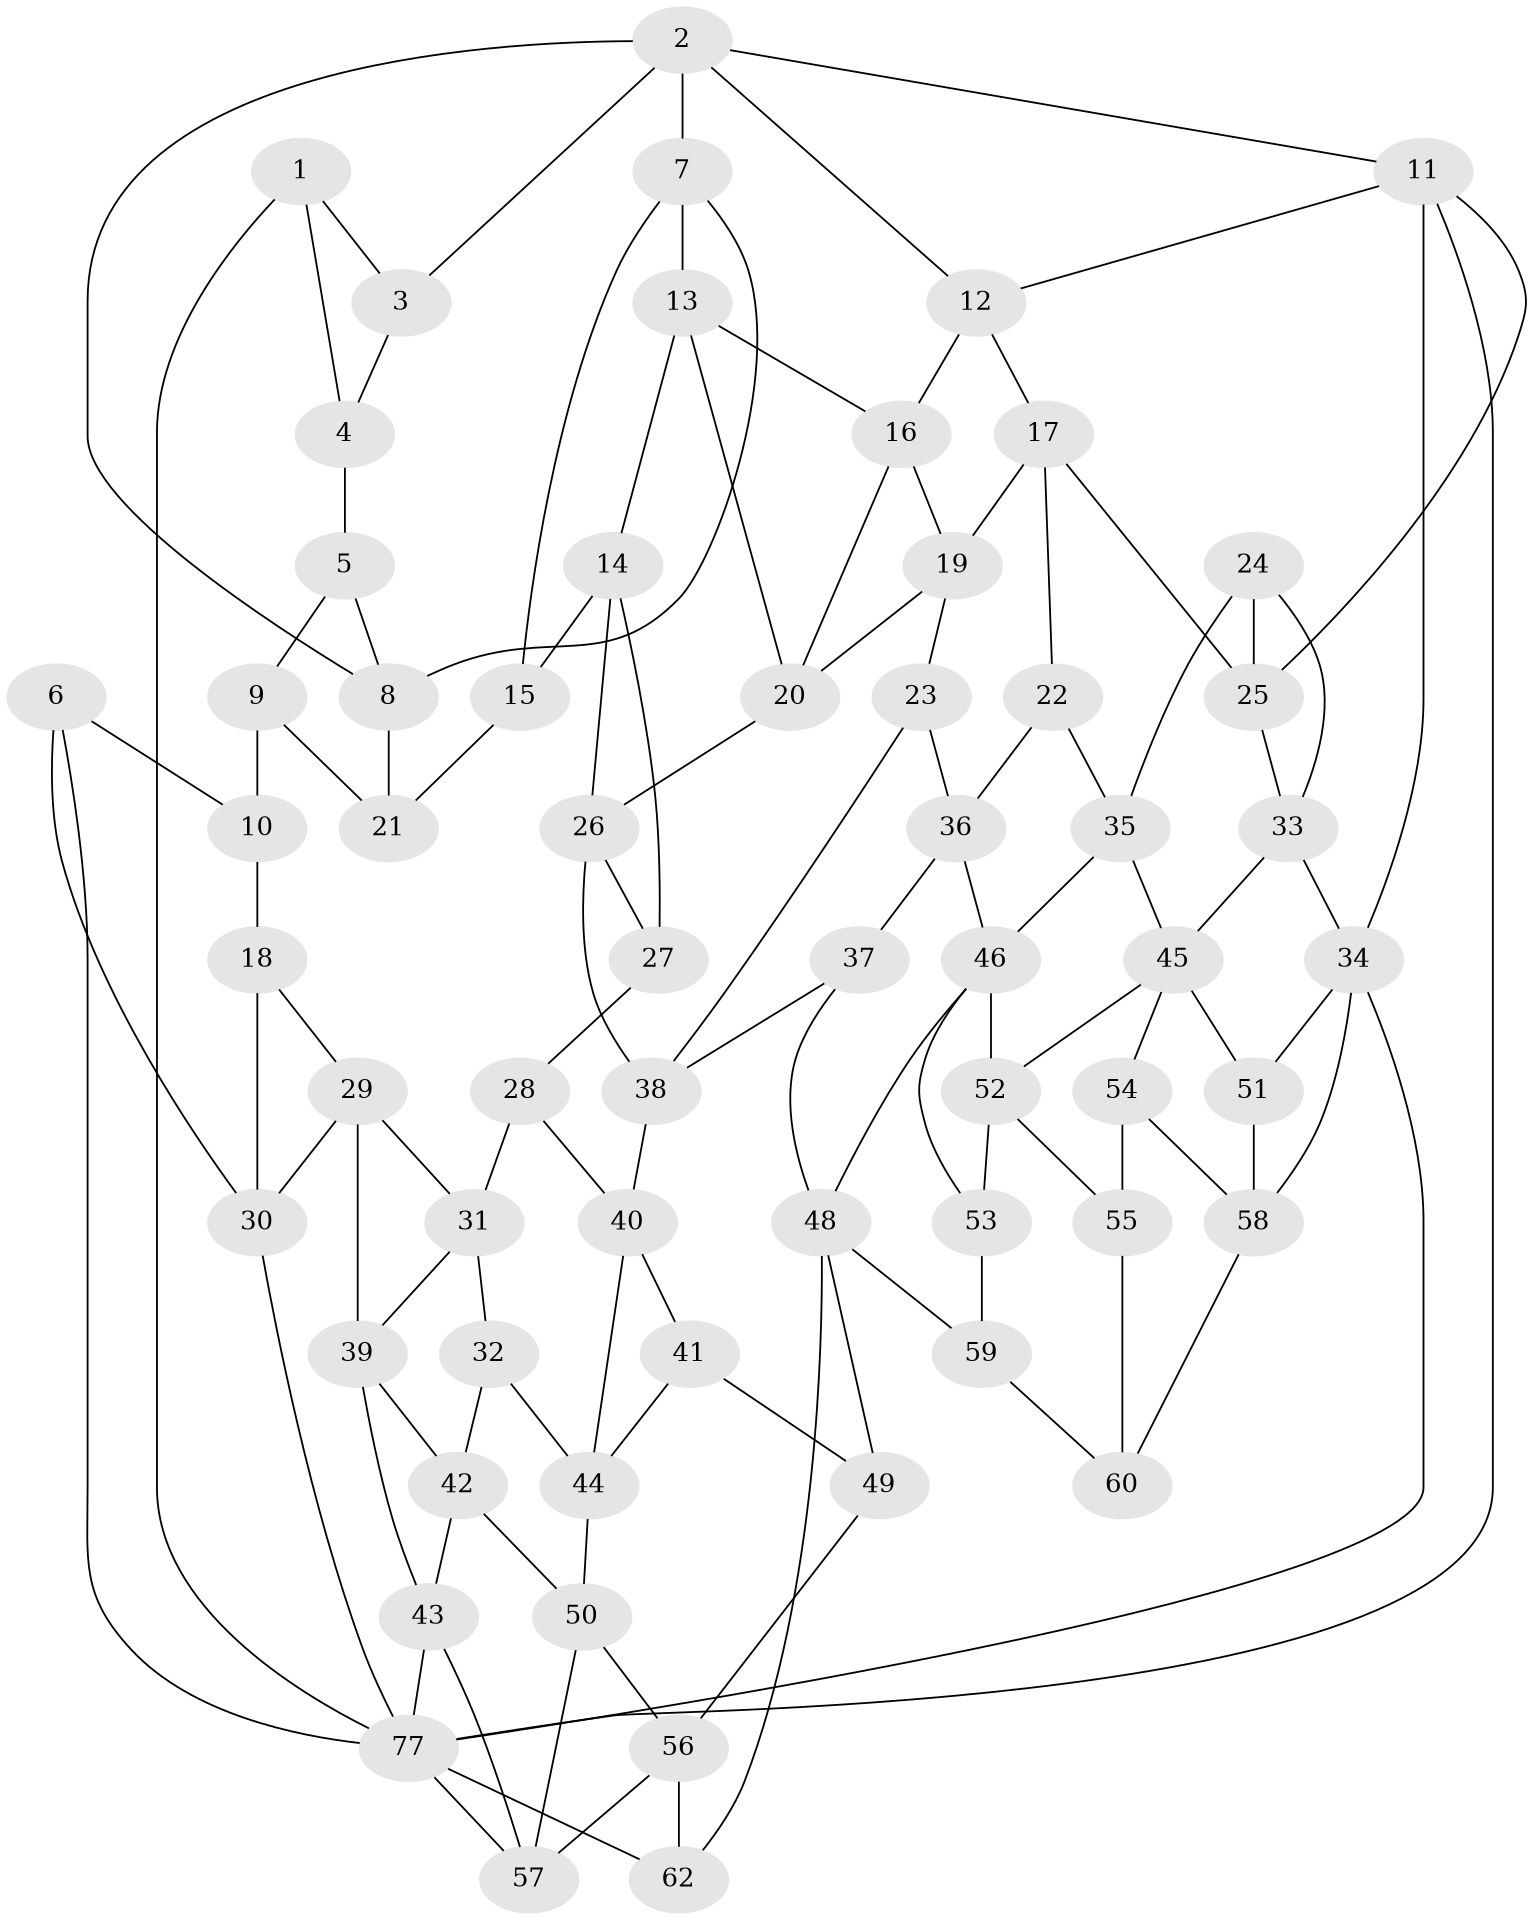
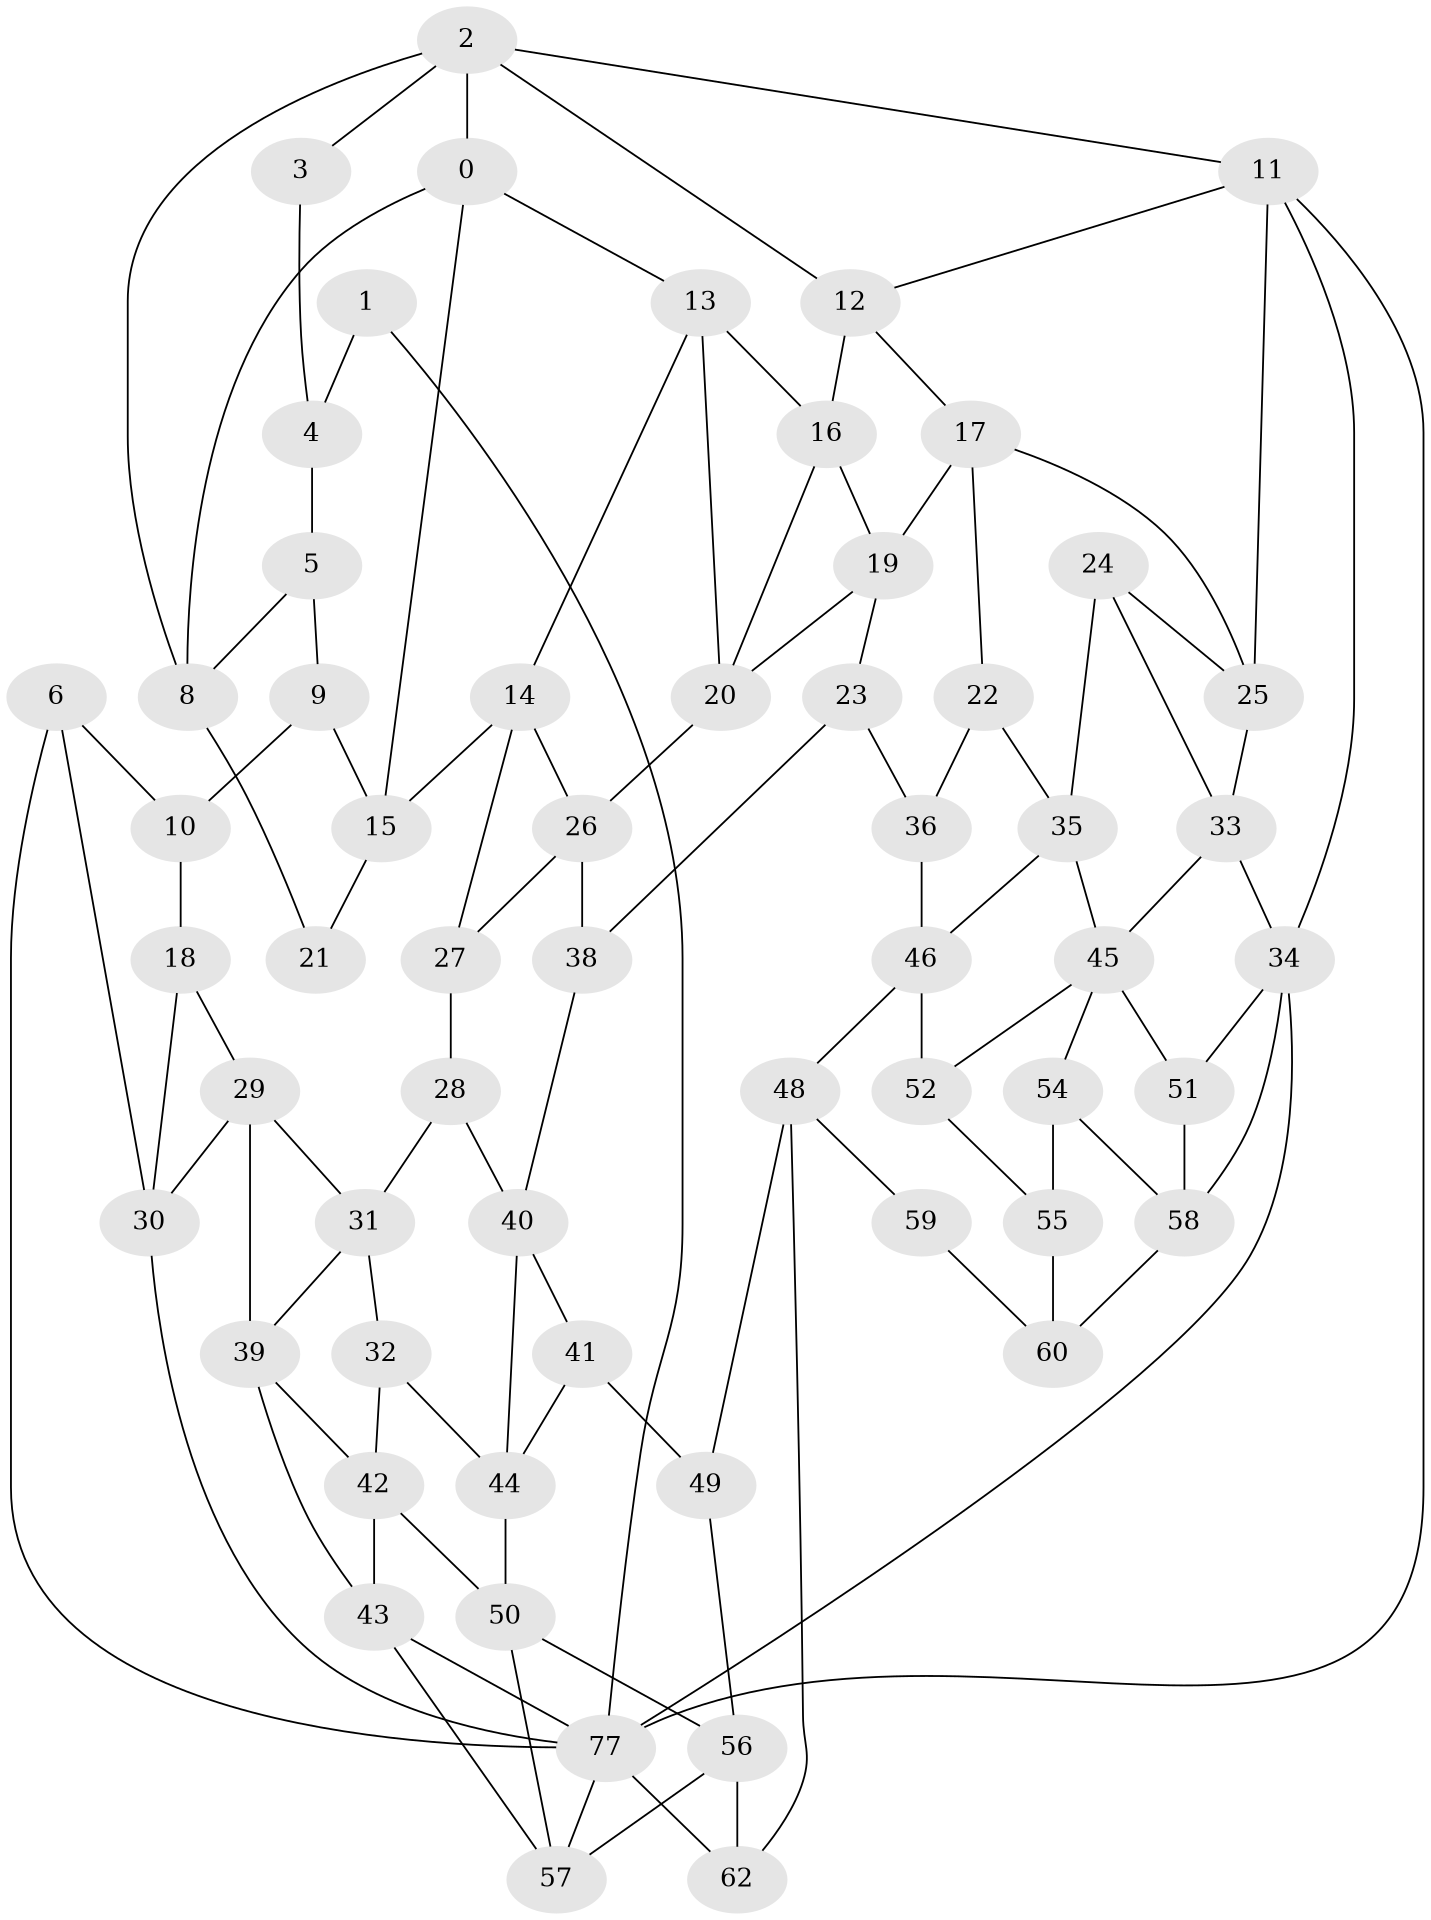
node "7": label "7" -> "0"
edge "1" -- "3": removed
edge "9" -- "21": now "9" -- "15"
node "37": removed
node "53": removed
